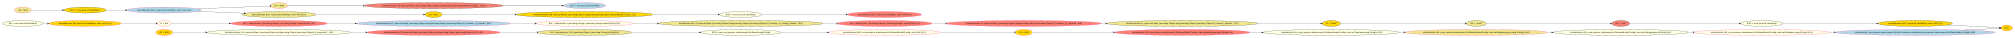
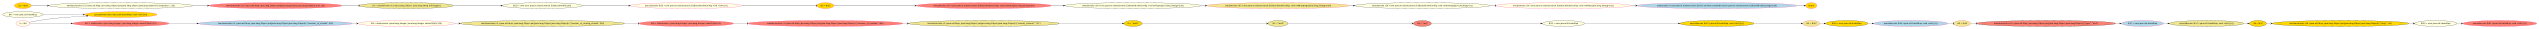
edge "specialinvoke $r14.<java.util.HashMap: void <init>()>()" -> "specialinvoke $r17.<java.util.HashMap: void <init>()>()": now "$r17 = new java.util.HashMap" -> "specialinvoke $r17.<java.util.HashMap: void <init>()>()"
edge "specialinvoke $r0.<java.util.HashMap: void <init>()>()" -> "r1 = $r0": reversed
edge "specialinvoke $r12.<java.util.HashMap: void <init>()>()" -> "return": now "specialinvoke $r12.<java.util.HashMap: void <init>()>()" -> "r13 = $r12"
